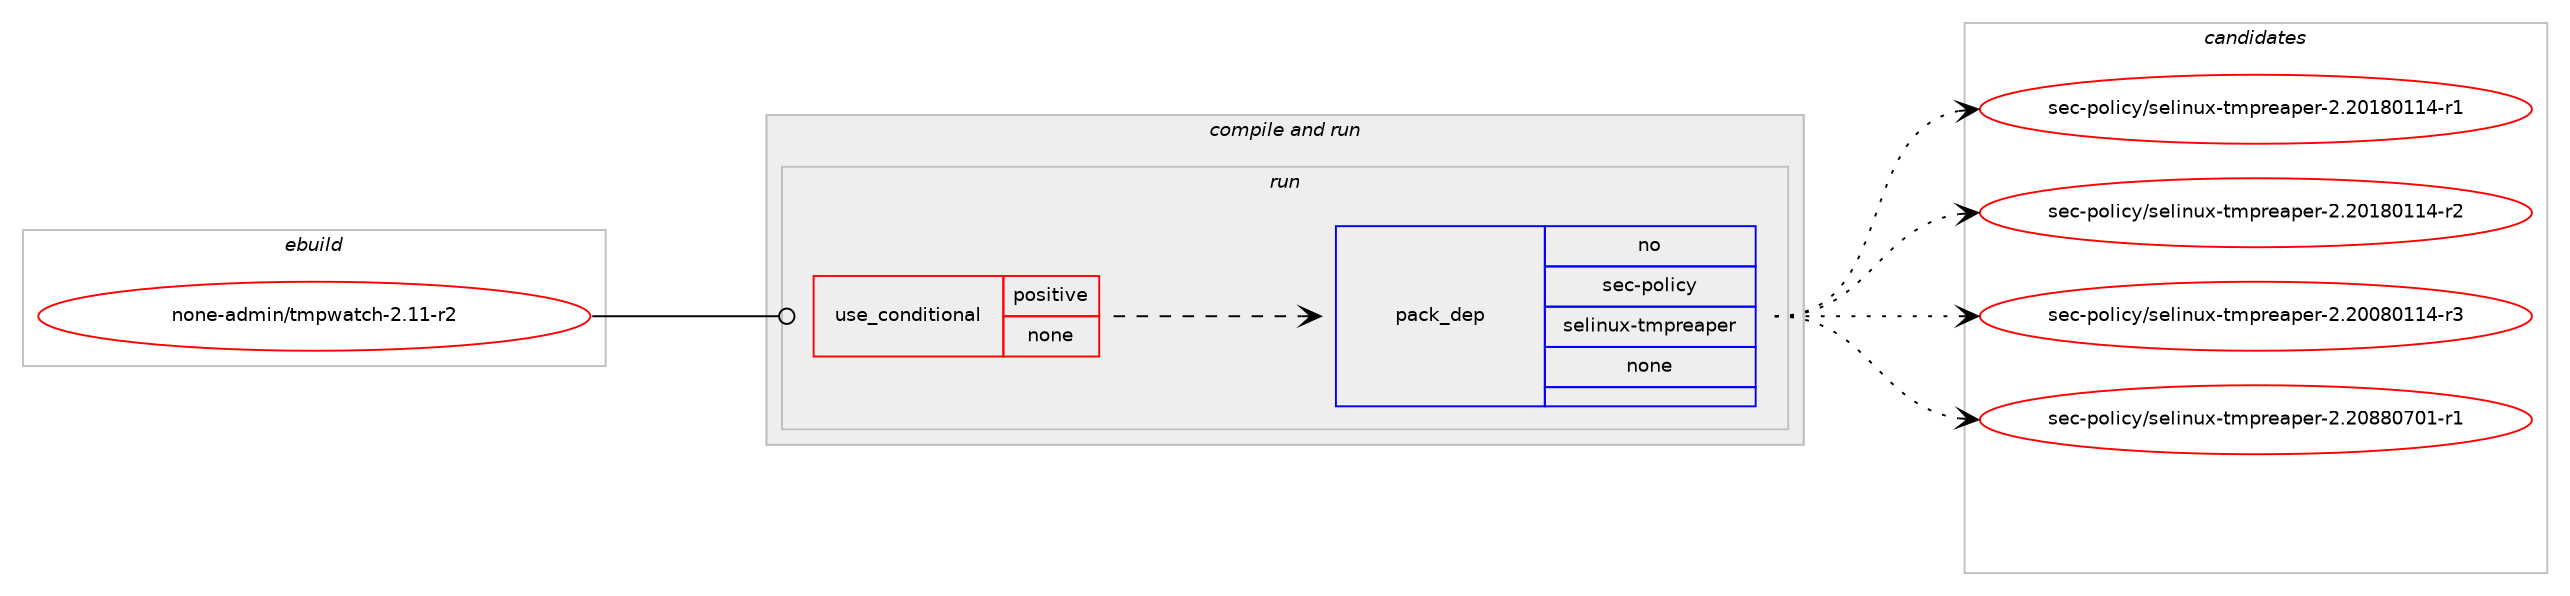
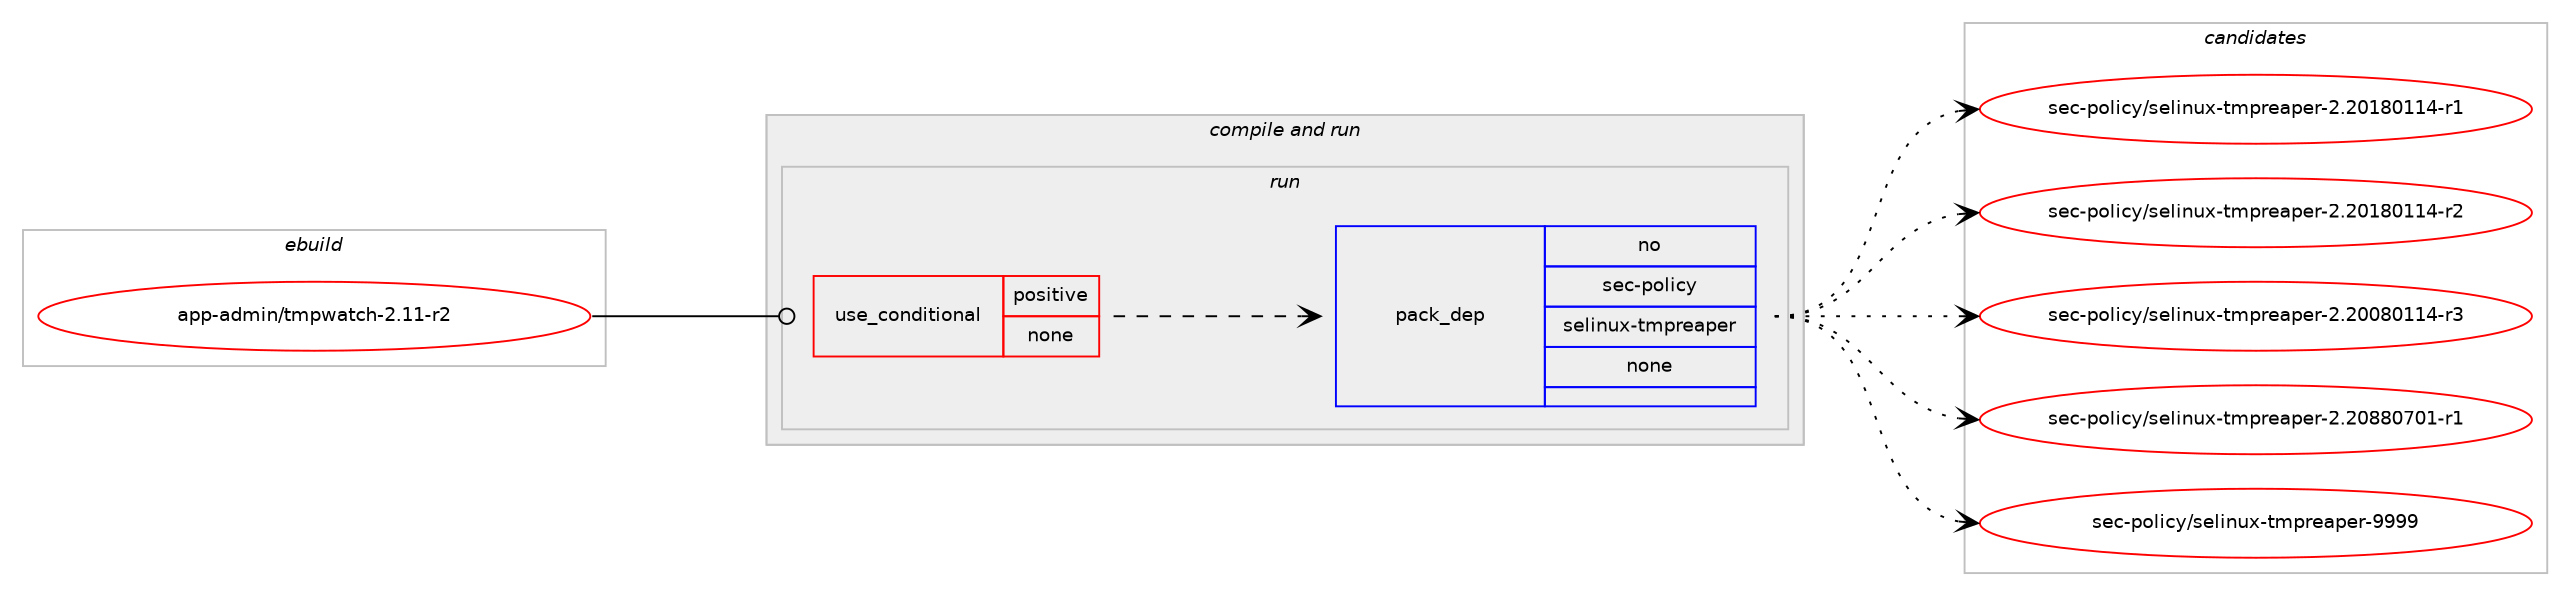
node "none-admin/tmpwatch-2.11-r2": label "none-admin/tmpwatch-2.11-r2" -> "app-admin/tmpwatch-2.11-r2"
node "sec-policy/selinux-tmpreaper-9999": added
